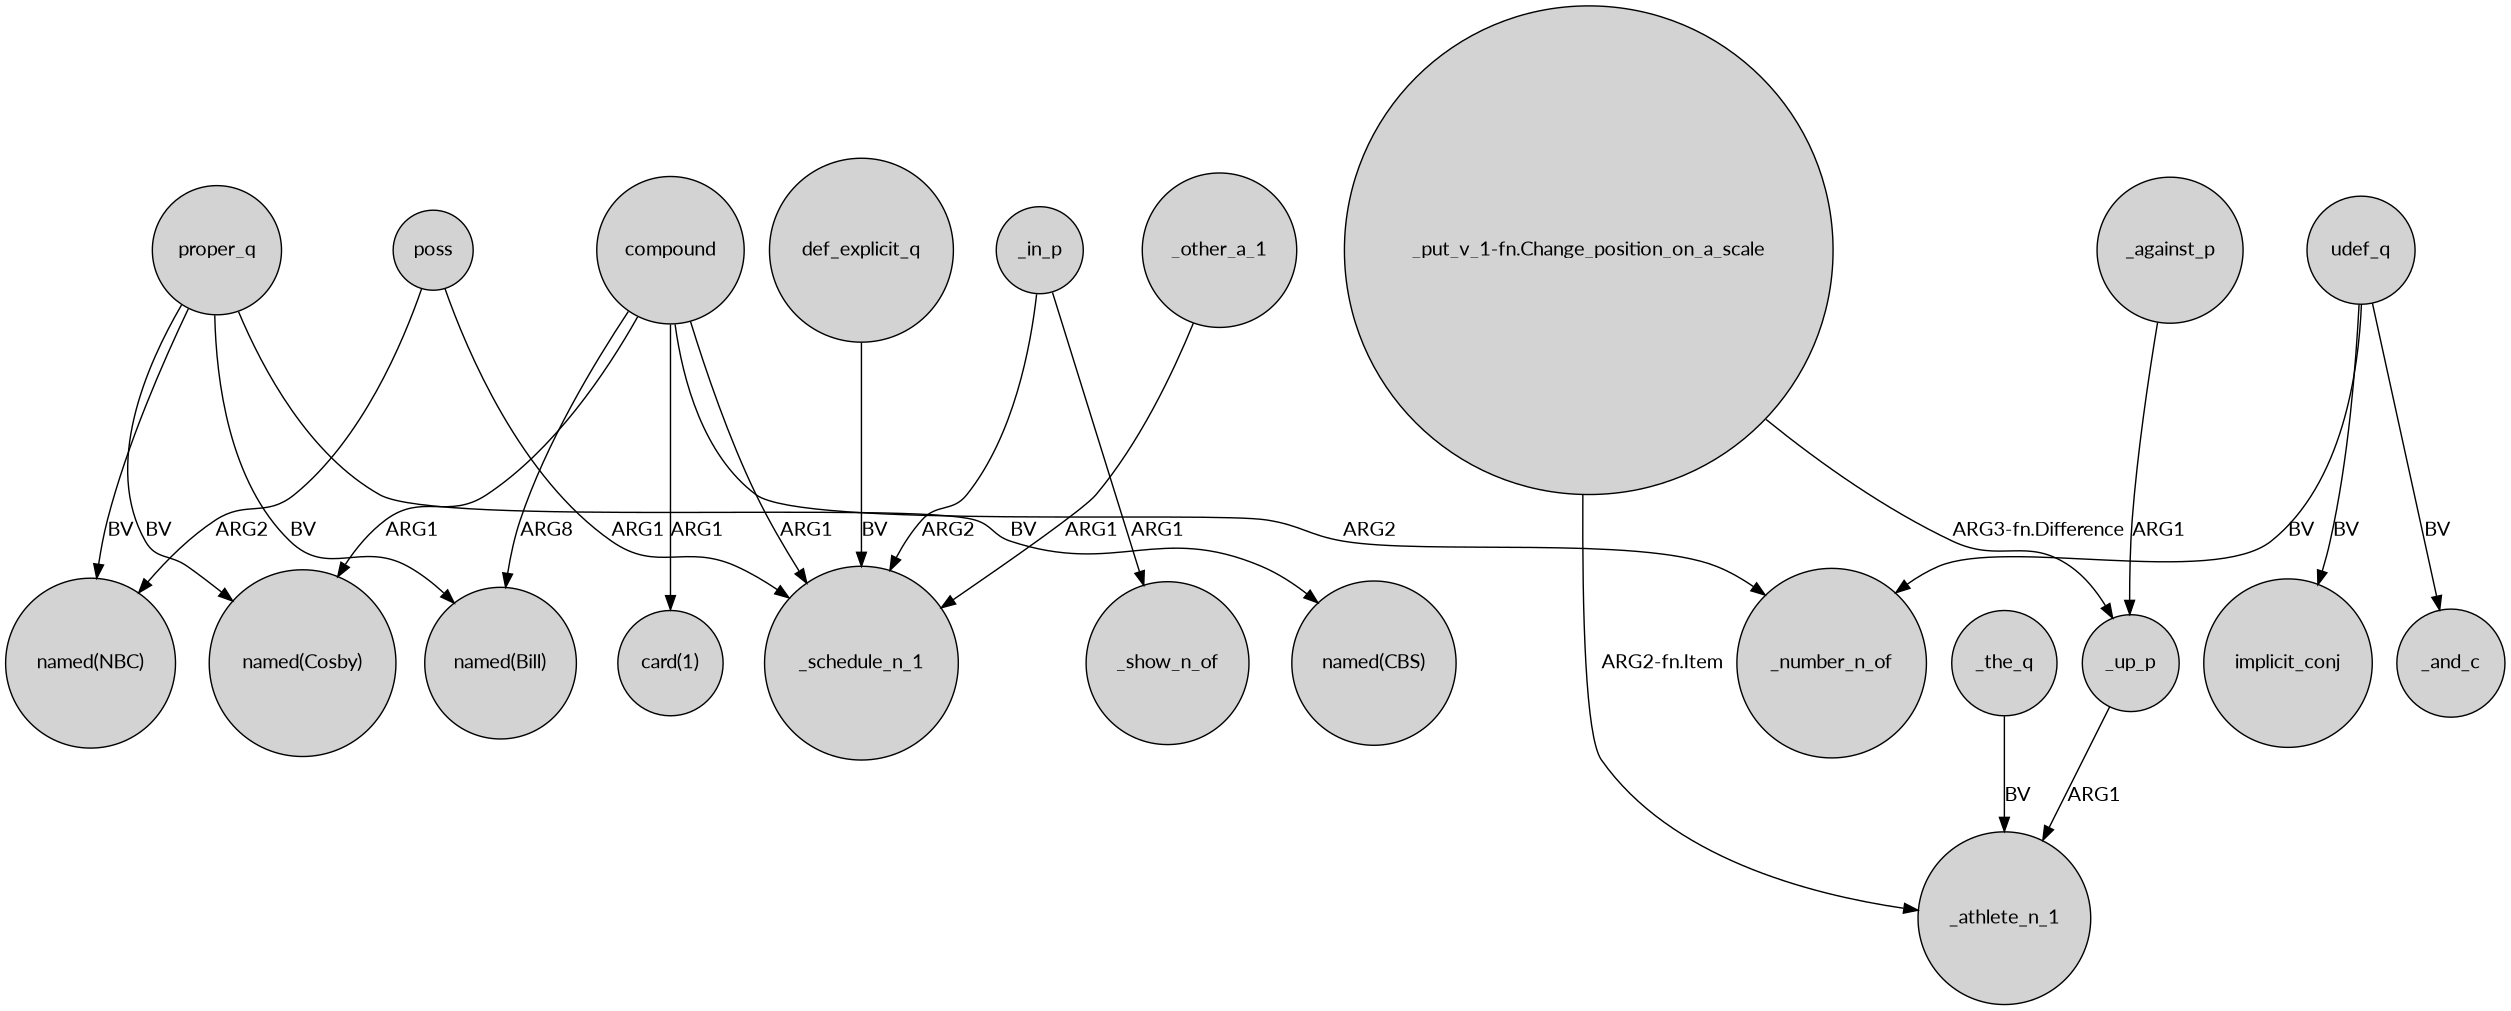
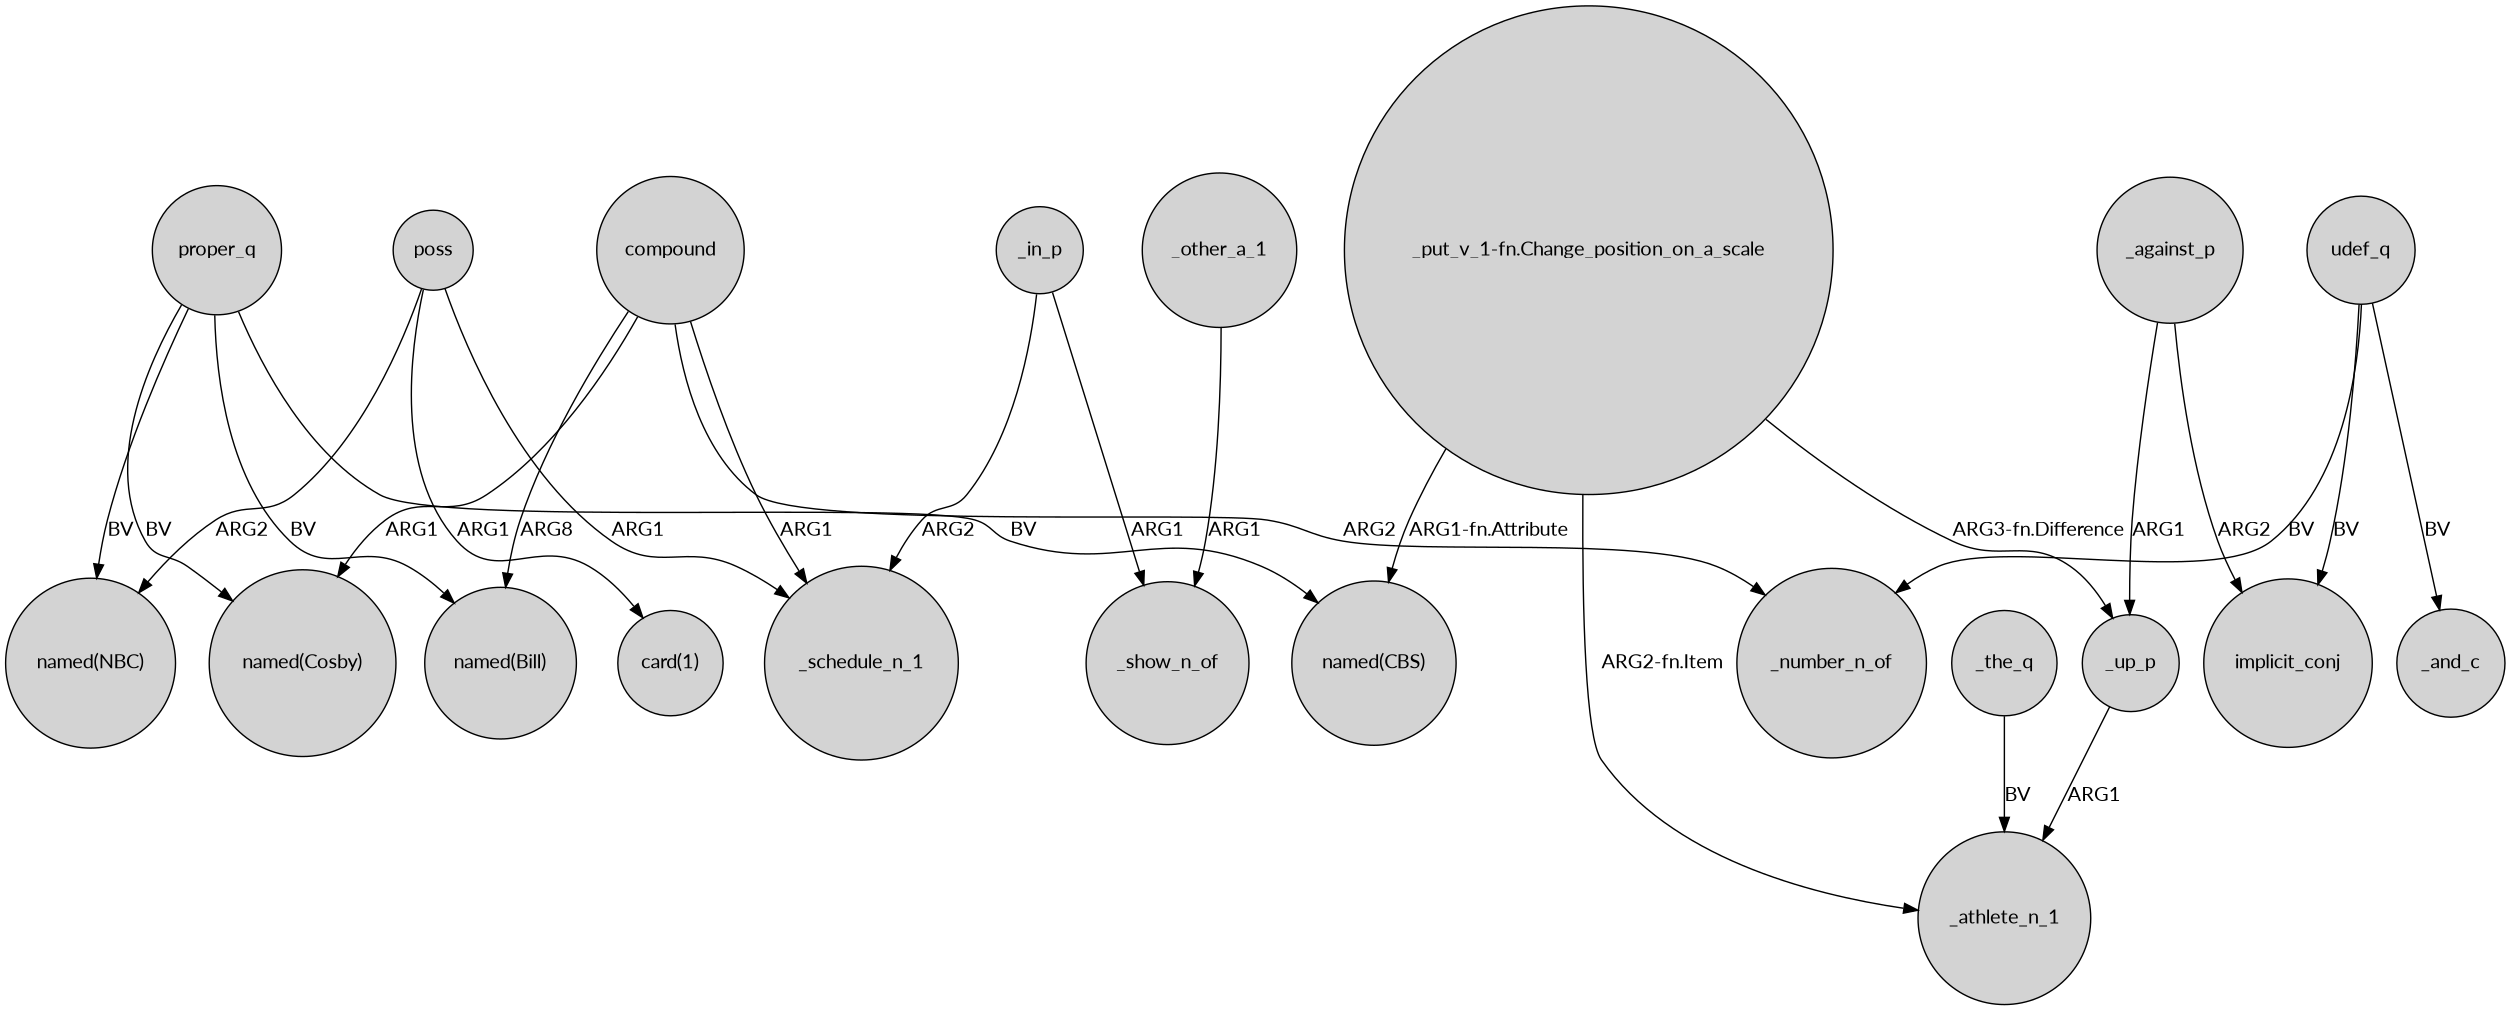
node "def_explicit_q": removed
edge "_against_p" -> "implicit_conj": added, label "ARG2"
edge "compound" -> "card(1)": now "poss" -> "card(1)"
edge "_other_a_1" -> "_schedule_n_1": now "_other_a_1" -> "_show_n_of"
edge "_put_v_1-fn.Change_position_on_a_scale" -> "named(CBS)": added, label "ARG1-fn.Attribute"
